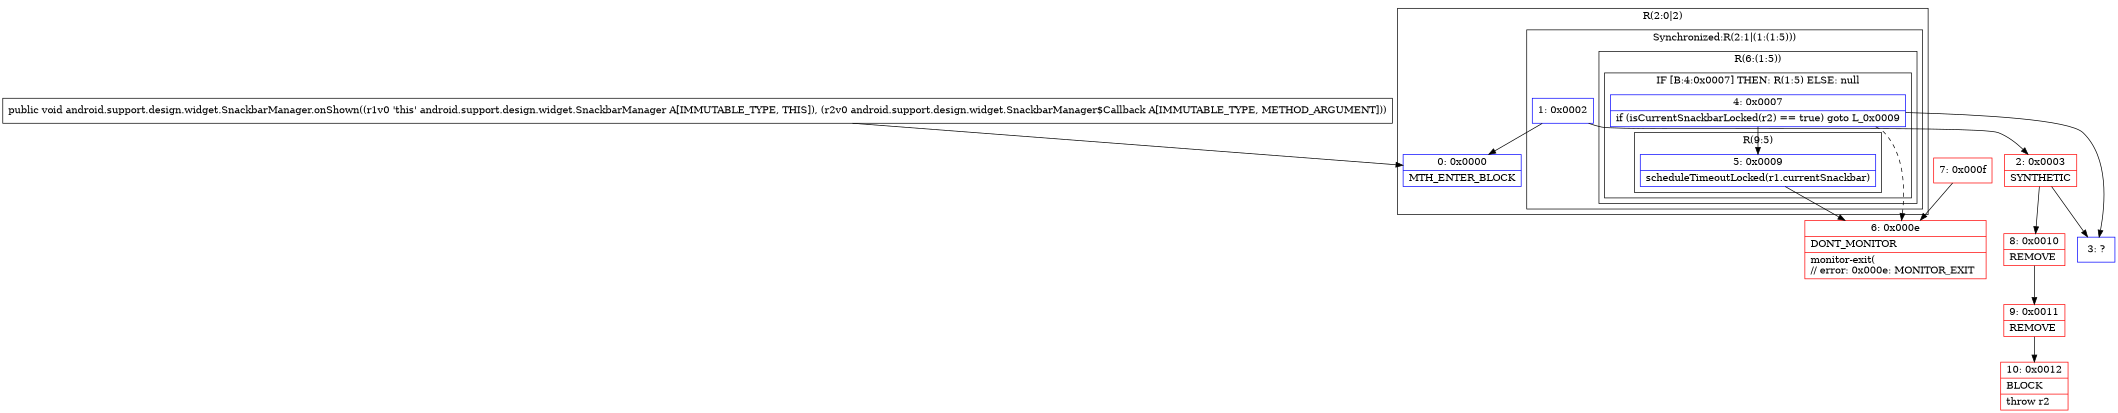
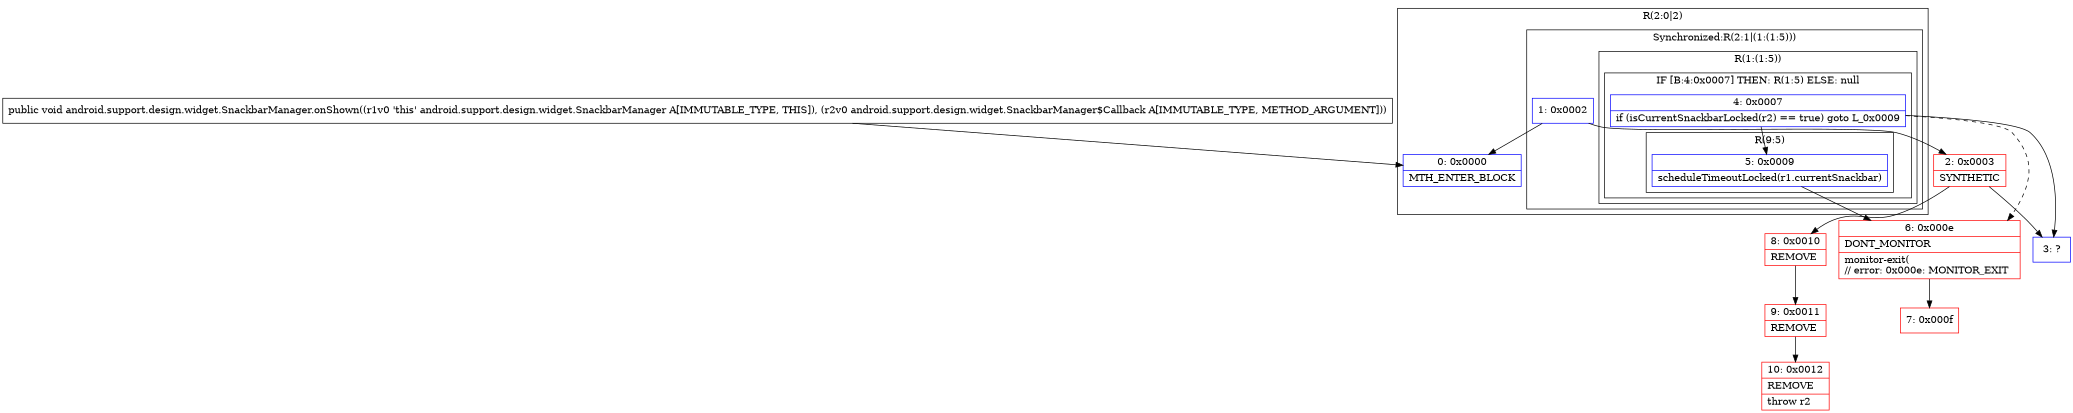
cluster "R(6:(1:5))": label "R(6:(1:5))" -> "R(1:(1:5))"
edge "7: 0x000f" -> "6: 0x000e": reversed
node "10: 0x0012": text "BLOCK" -> "REMOVE"
